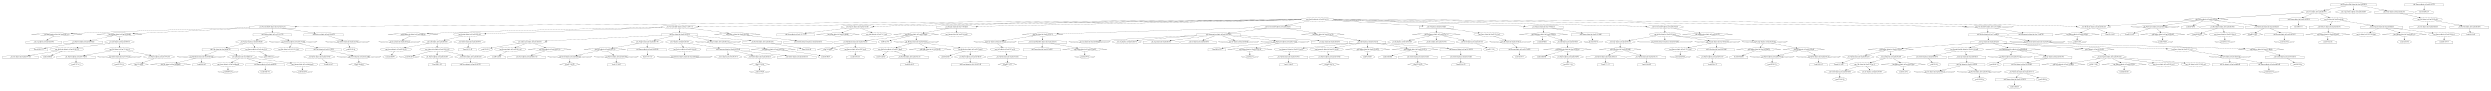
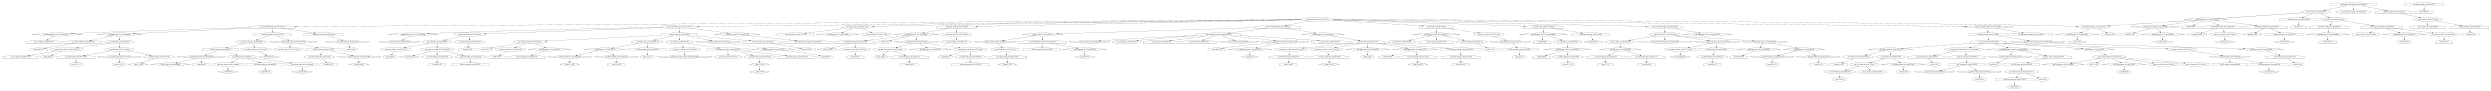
node "_ast.Store object at 0x10295c290": added
